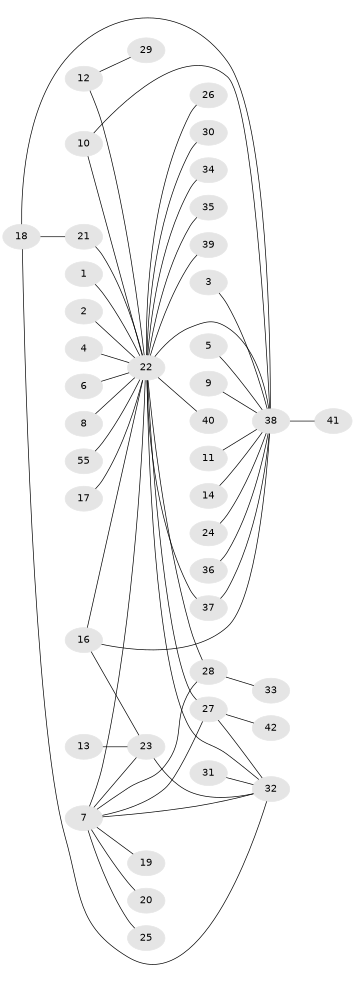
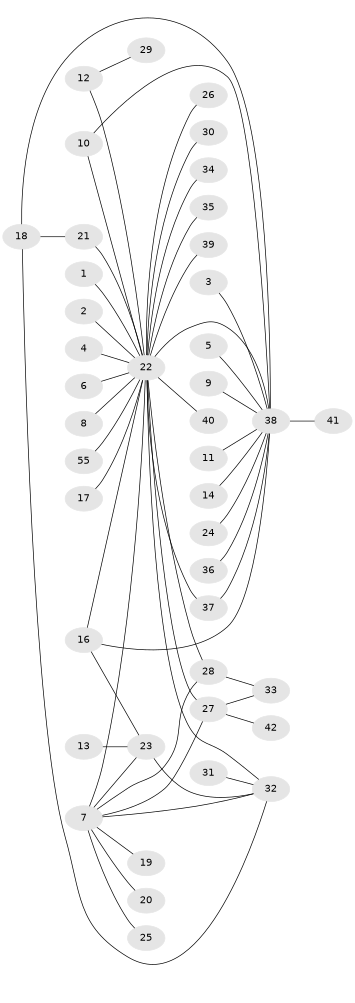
edge "27" -- "32": now "27" -- "33"
